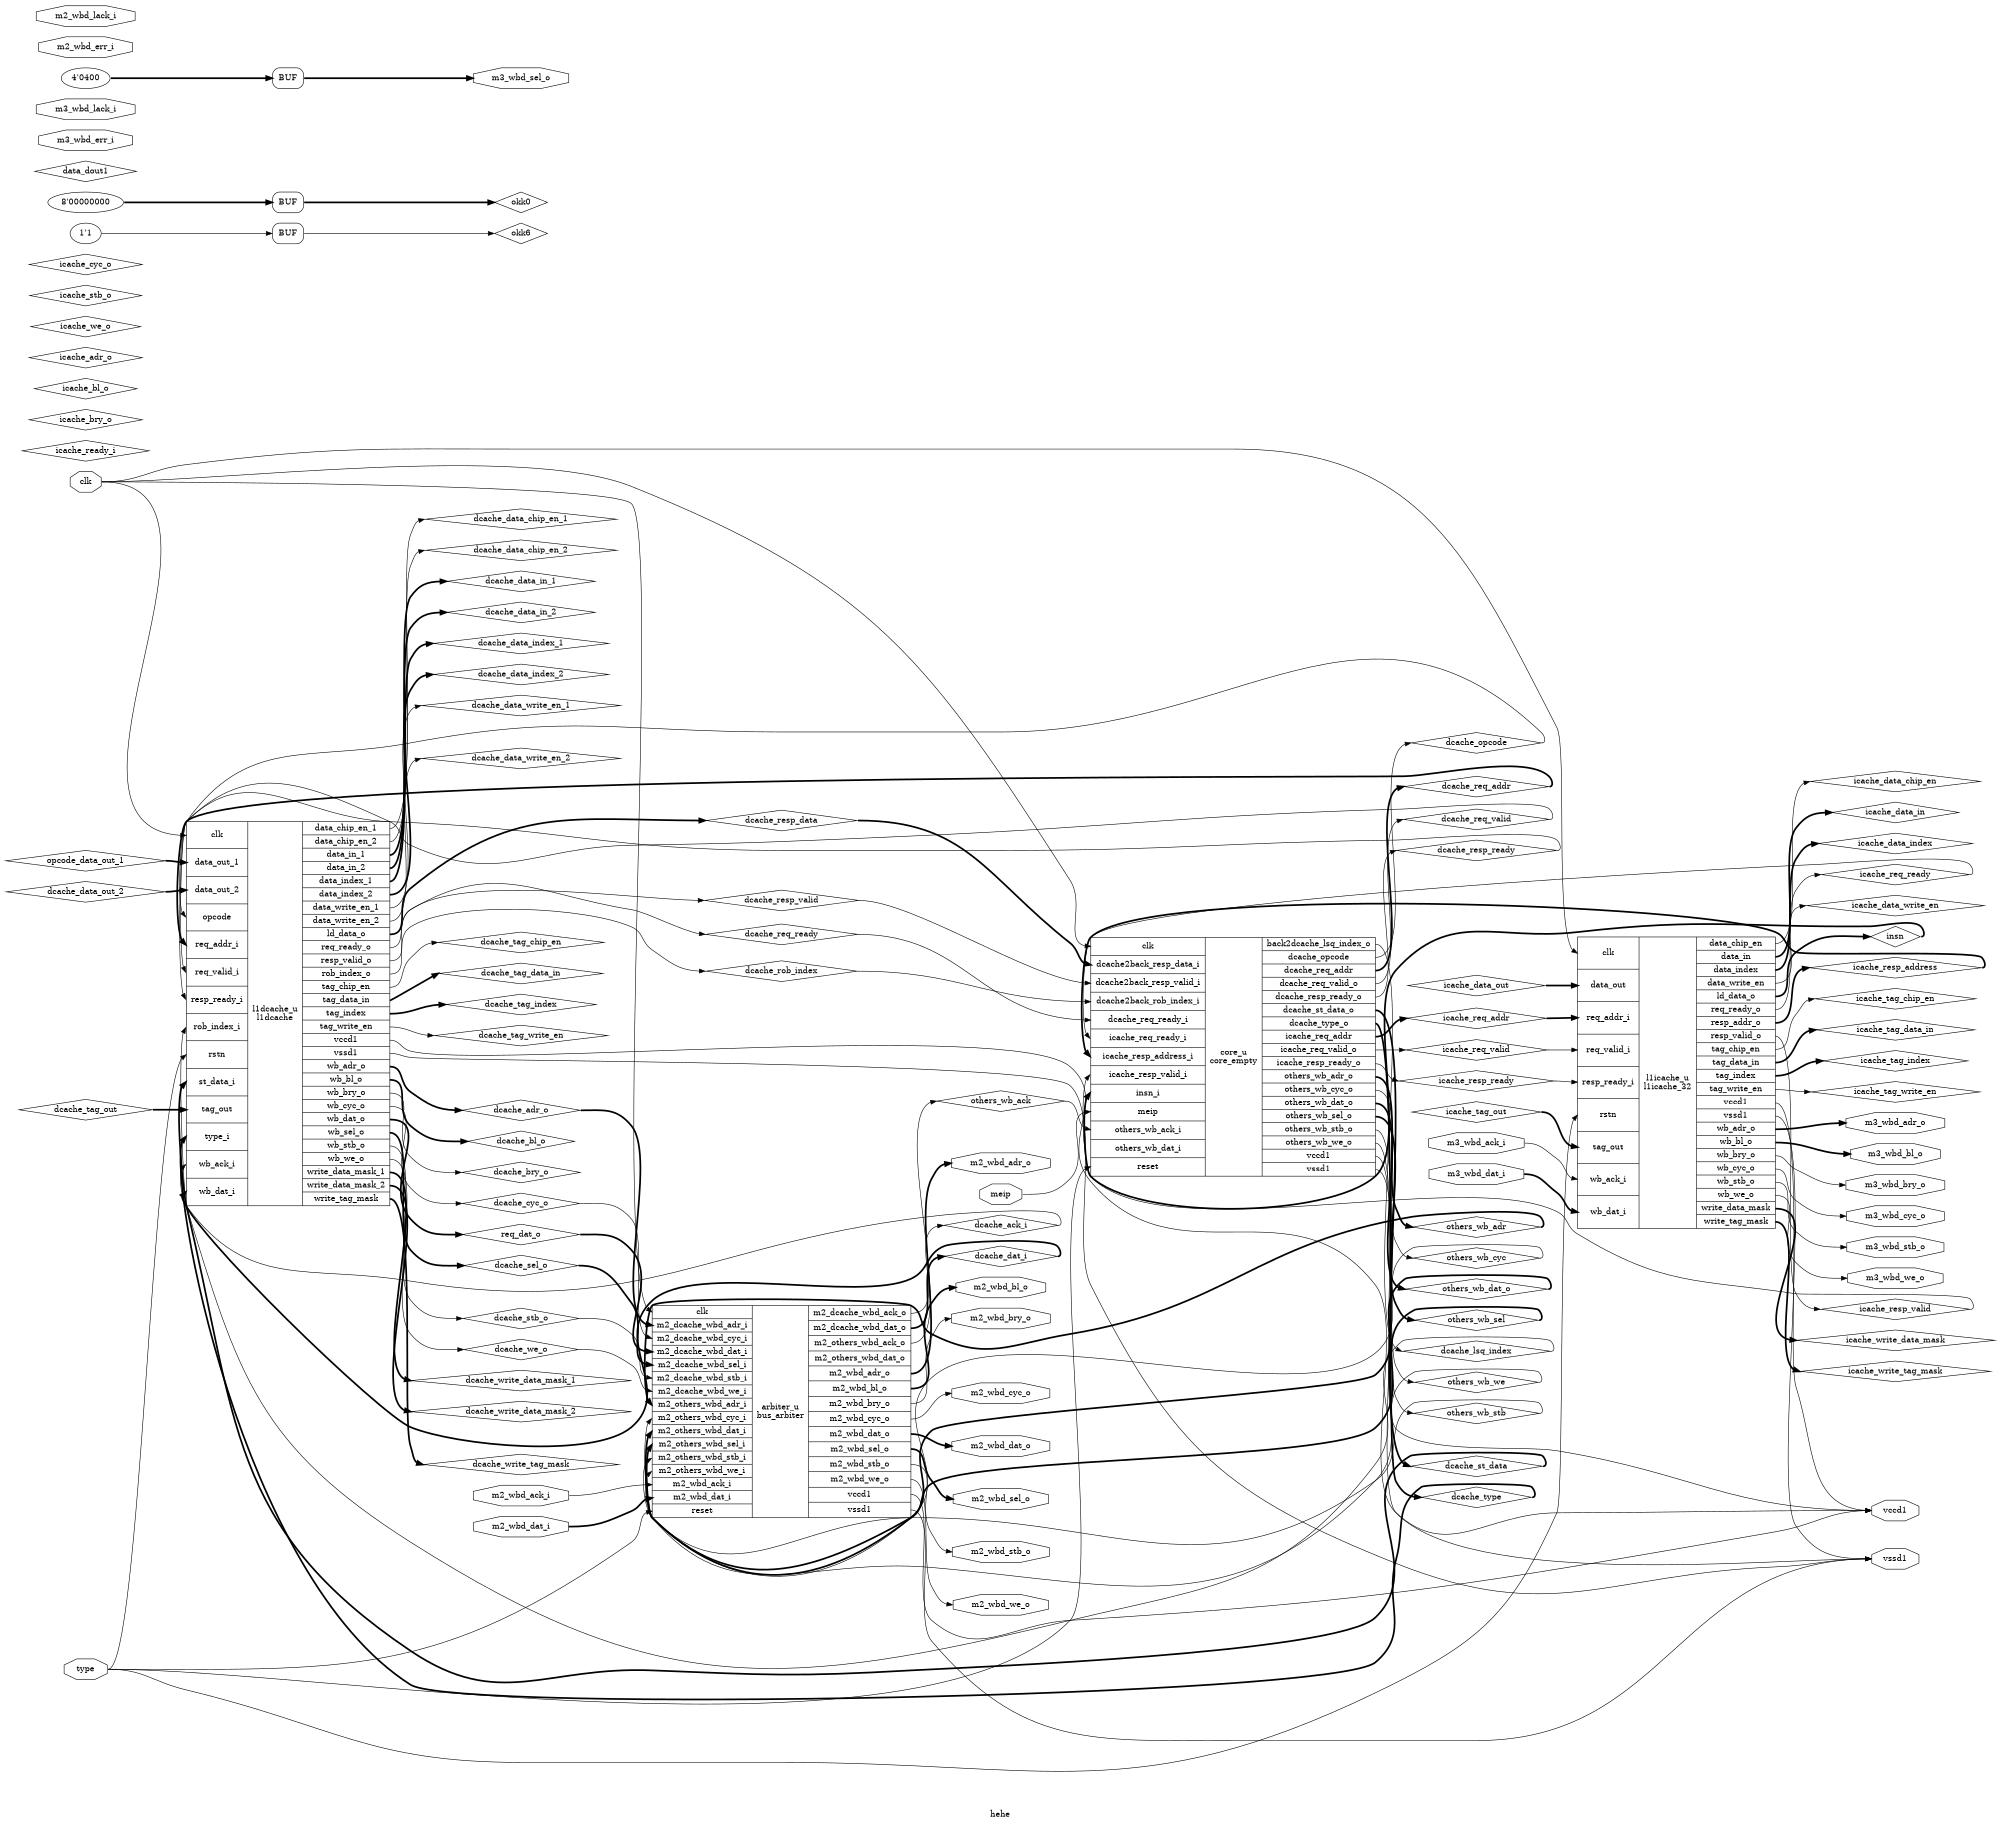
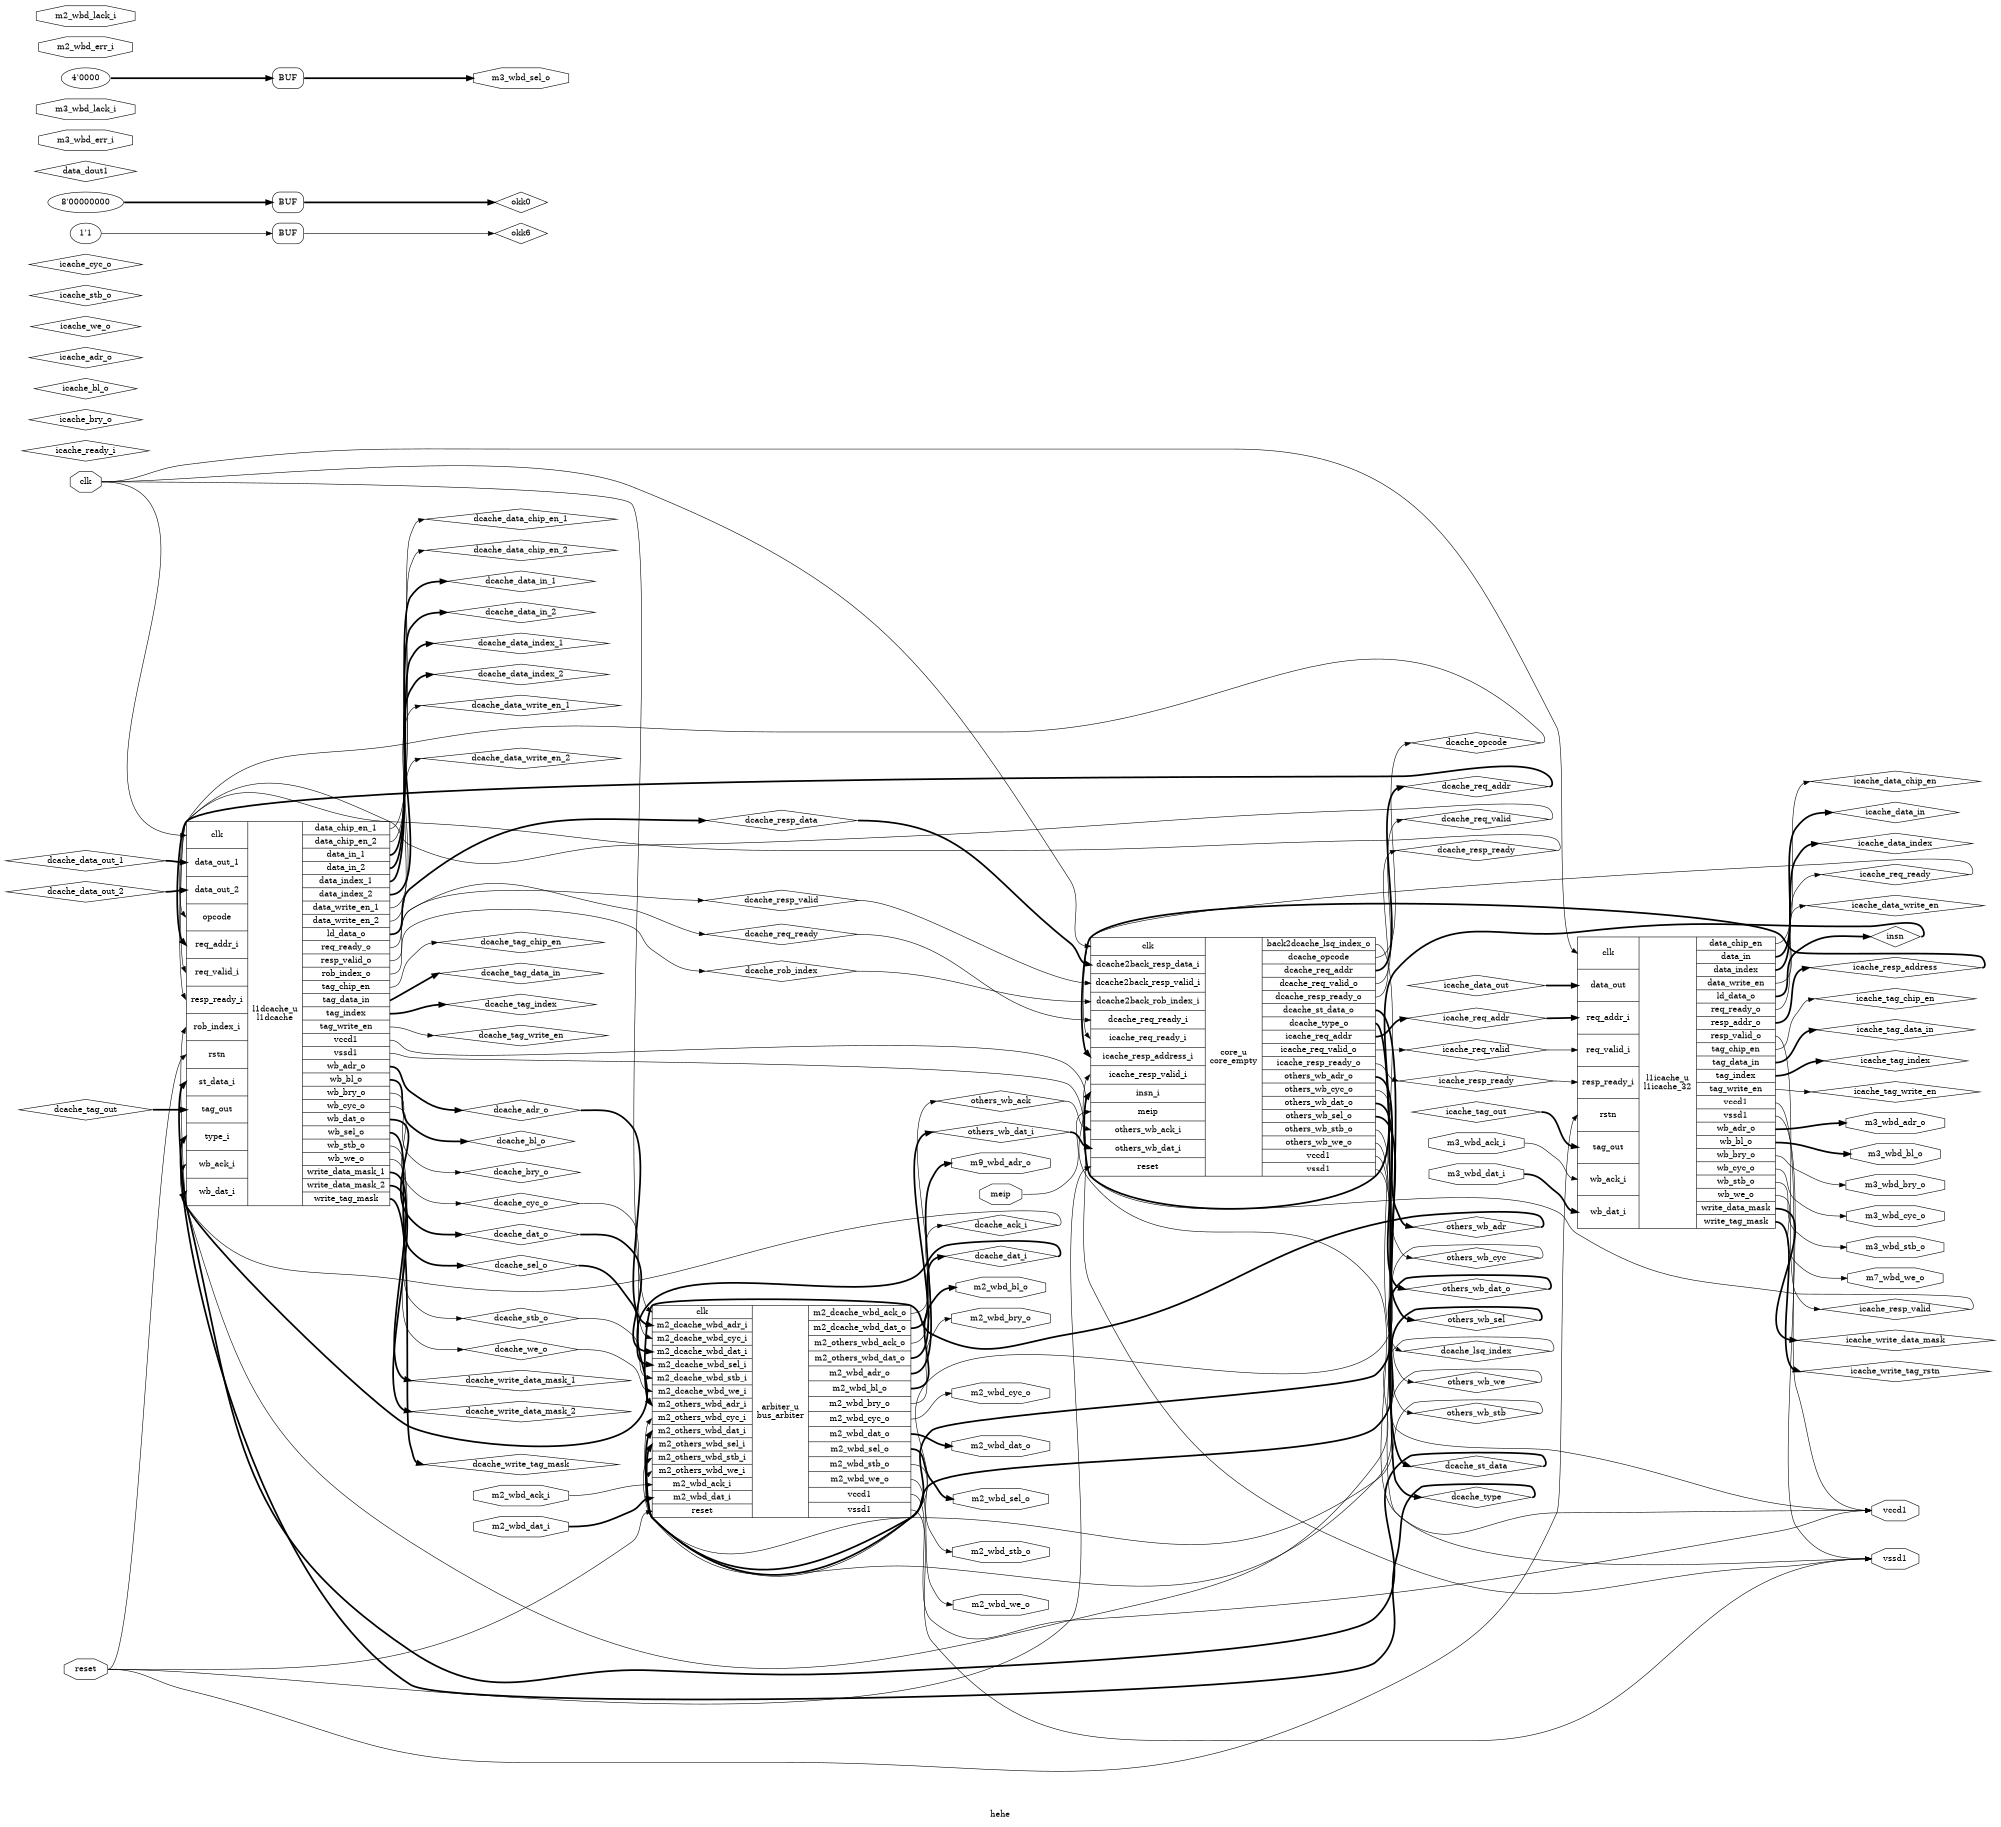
node "4'0400": label "4'0400" -> "4'0000"
node "opcode_data_out_1": label "opcode_data_out_1" -> "dcache_data_out_1"
node "others_wb_dat_i": added
node "m2_wbd_adr_o": label "m2_wbd_adr_o" -> "m9_wbd_adr_o"
node "req_dat_o": label "req_dat_o" -> "dcache_dat_o"
node "m3_wbd_we_o": label "m3_wbd_we_o" -> "m7_wbd_we_o"
node "icache_write_tag_mask": label "icache_write_tag_mask" -> "icache_write_tag_rstn"
node "type": label "type" -> "reset"
